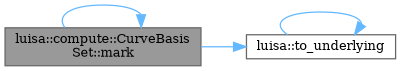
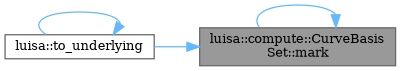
edge "luisa::compute::CurveBasis Set::mark" -> "luisa::to_underlying": reversed
